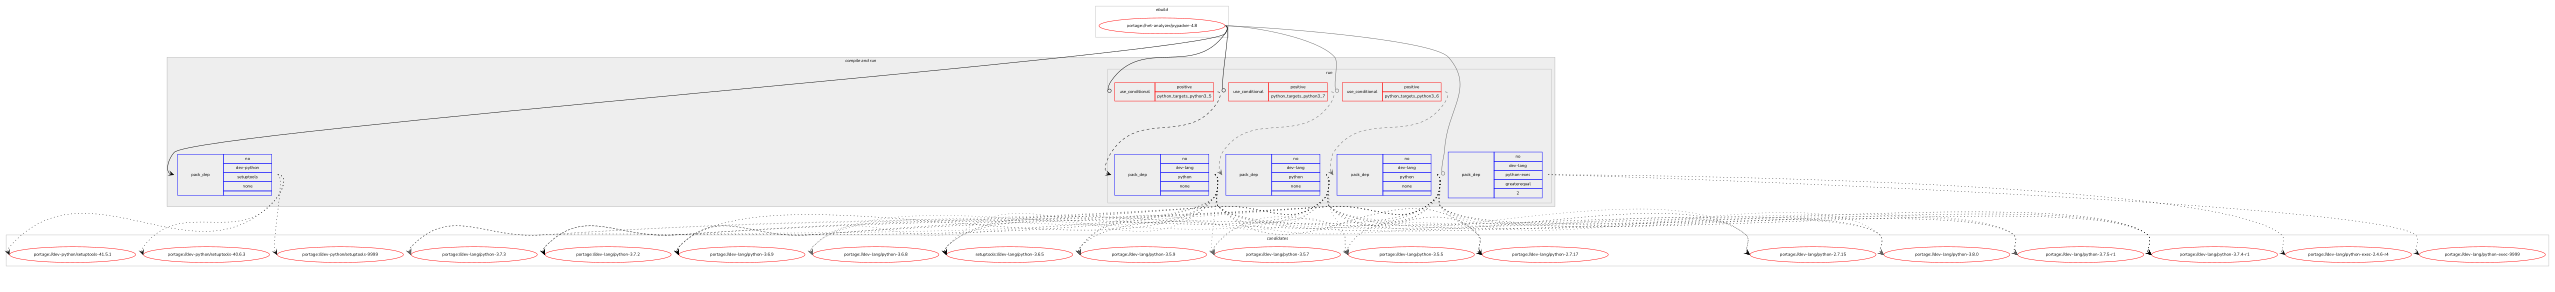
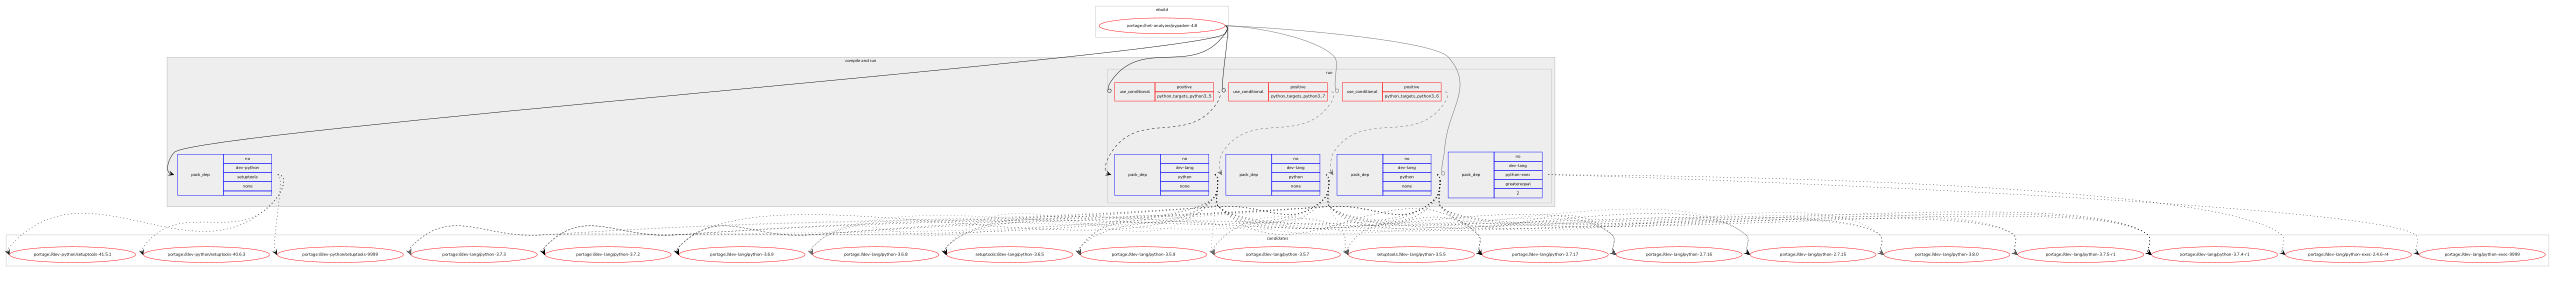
node "portage://dev-lang/python-3.5.5": label "portage://dev-lang/python-3.5.5" -> "setuptools://dev-lang/python-3.5.5"
node "portage://dev-lang/python-2.7.16": added
